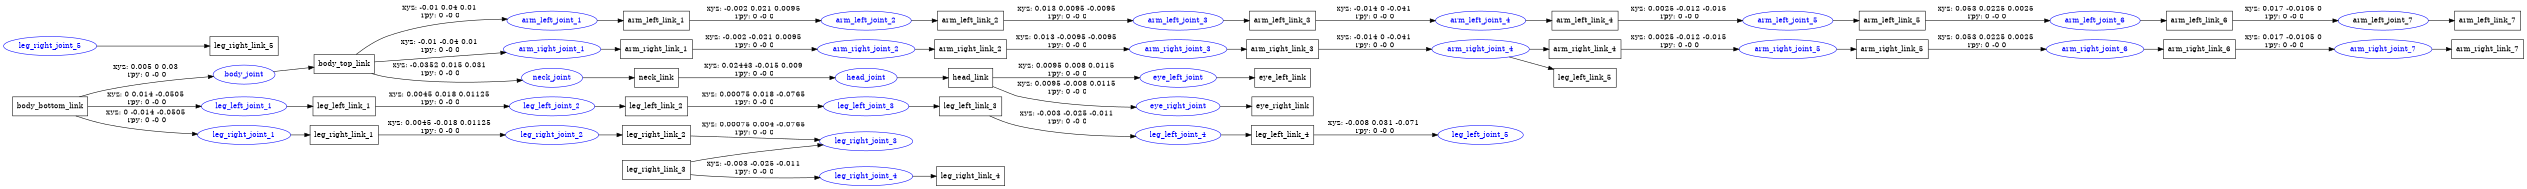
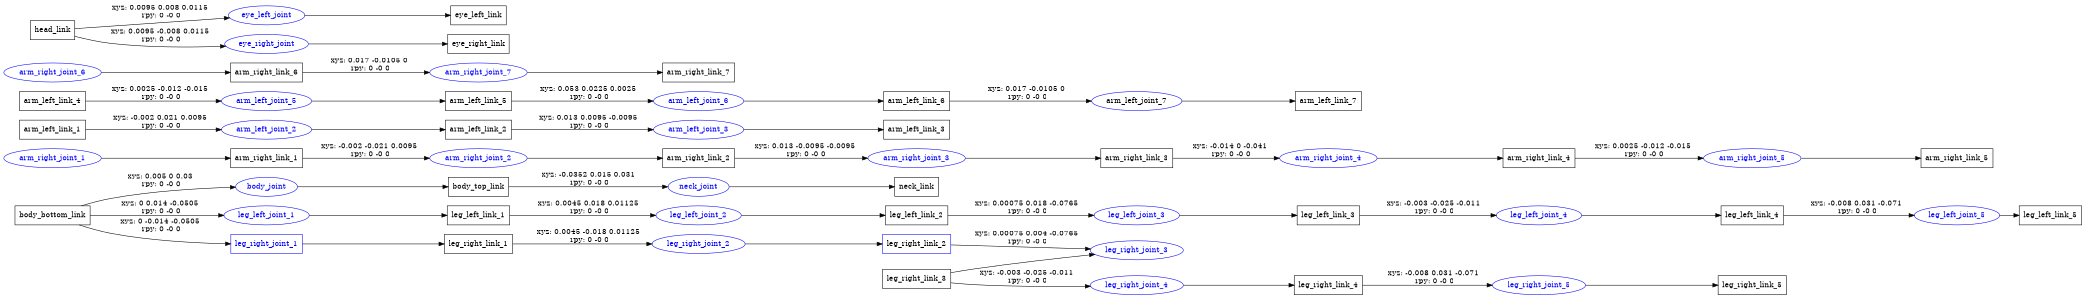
node "arm_left_joint_1": removed
node "arm_left_joint_4": removed
edge "arm_right_link_5" -> "arm_right_joint_6": removed, label "xyz: 0.053 0.0225 0.0025 rpy: 0 -0 0"
edge "body_top_link" -> "arm_right_joint_1": removed, label "xyz: -0.01 -0.04 0.01 rpy: 0 -0 0"
edge "arm_right_joint_4" -> "leg_left_link_5": now "leg_left_joint_5" -> "leg_left_link_5"
node "head_joint": removed
node "leg_right_joint_1": shape ellipse -> box
node "leg_right_link_2": color black -> blue
edge "leg_right_link_4" -> "leg_right_joint_5": added, label "xyz: -0.008 0.031 -0.071 rpy: 0 -0 0"
